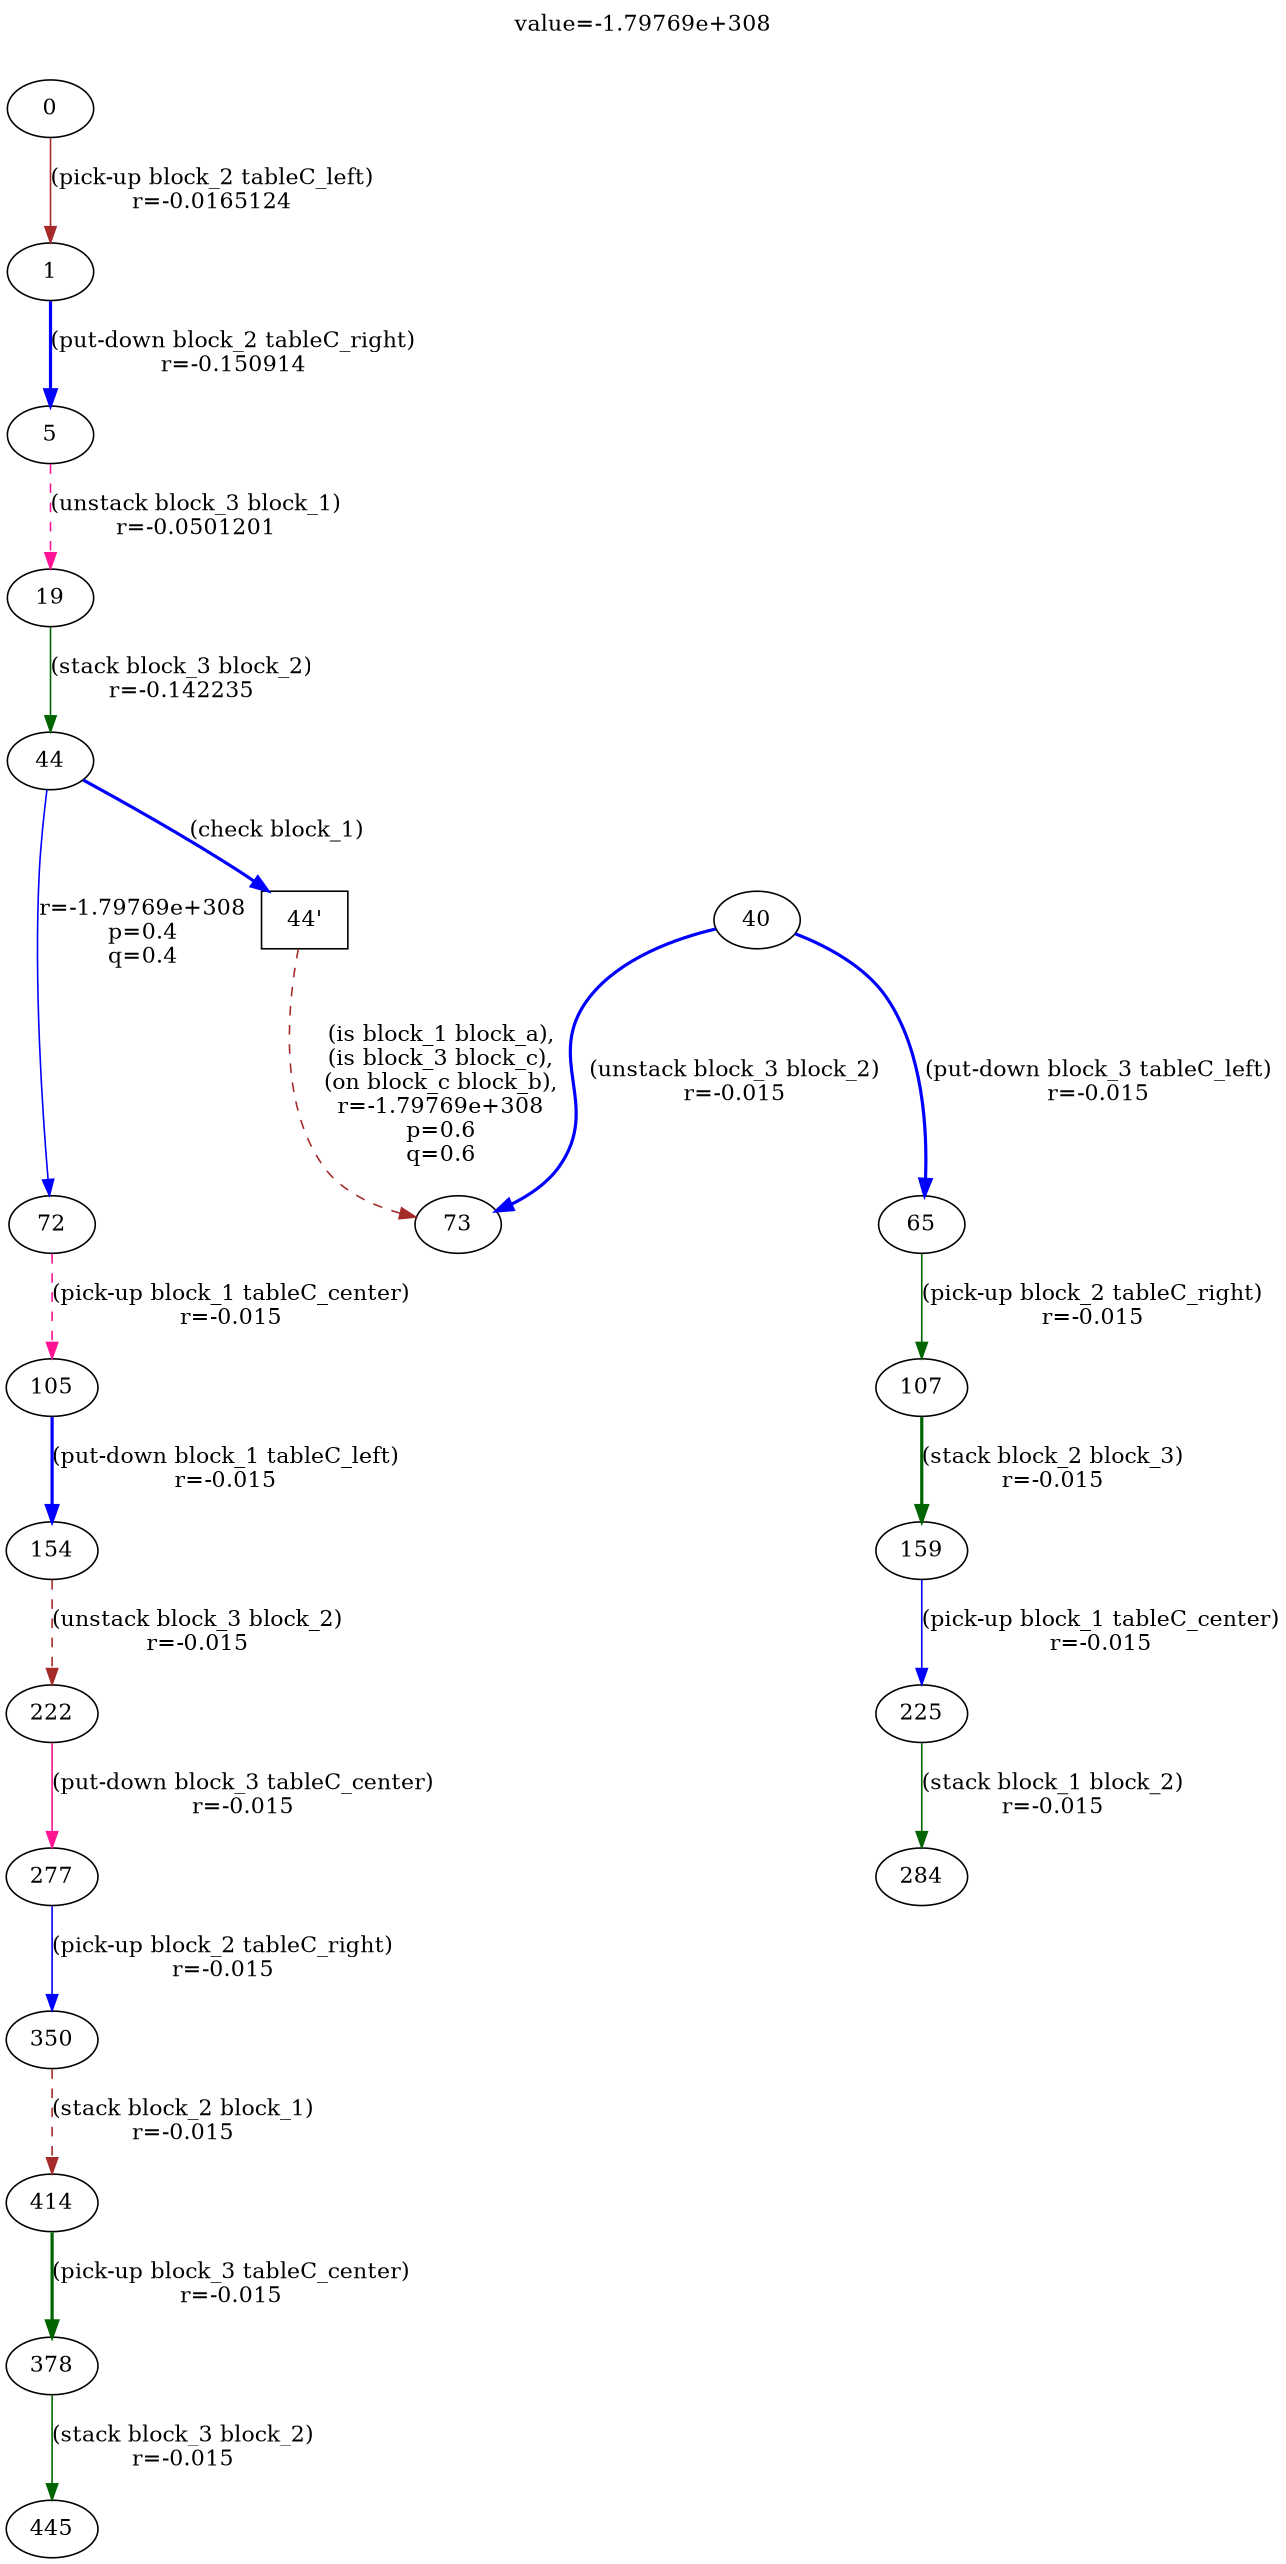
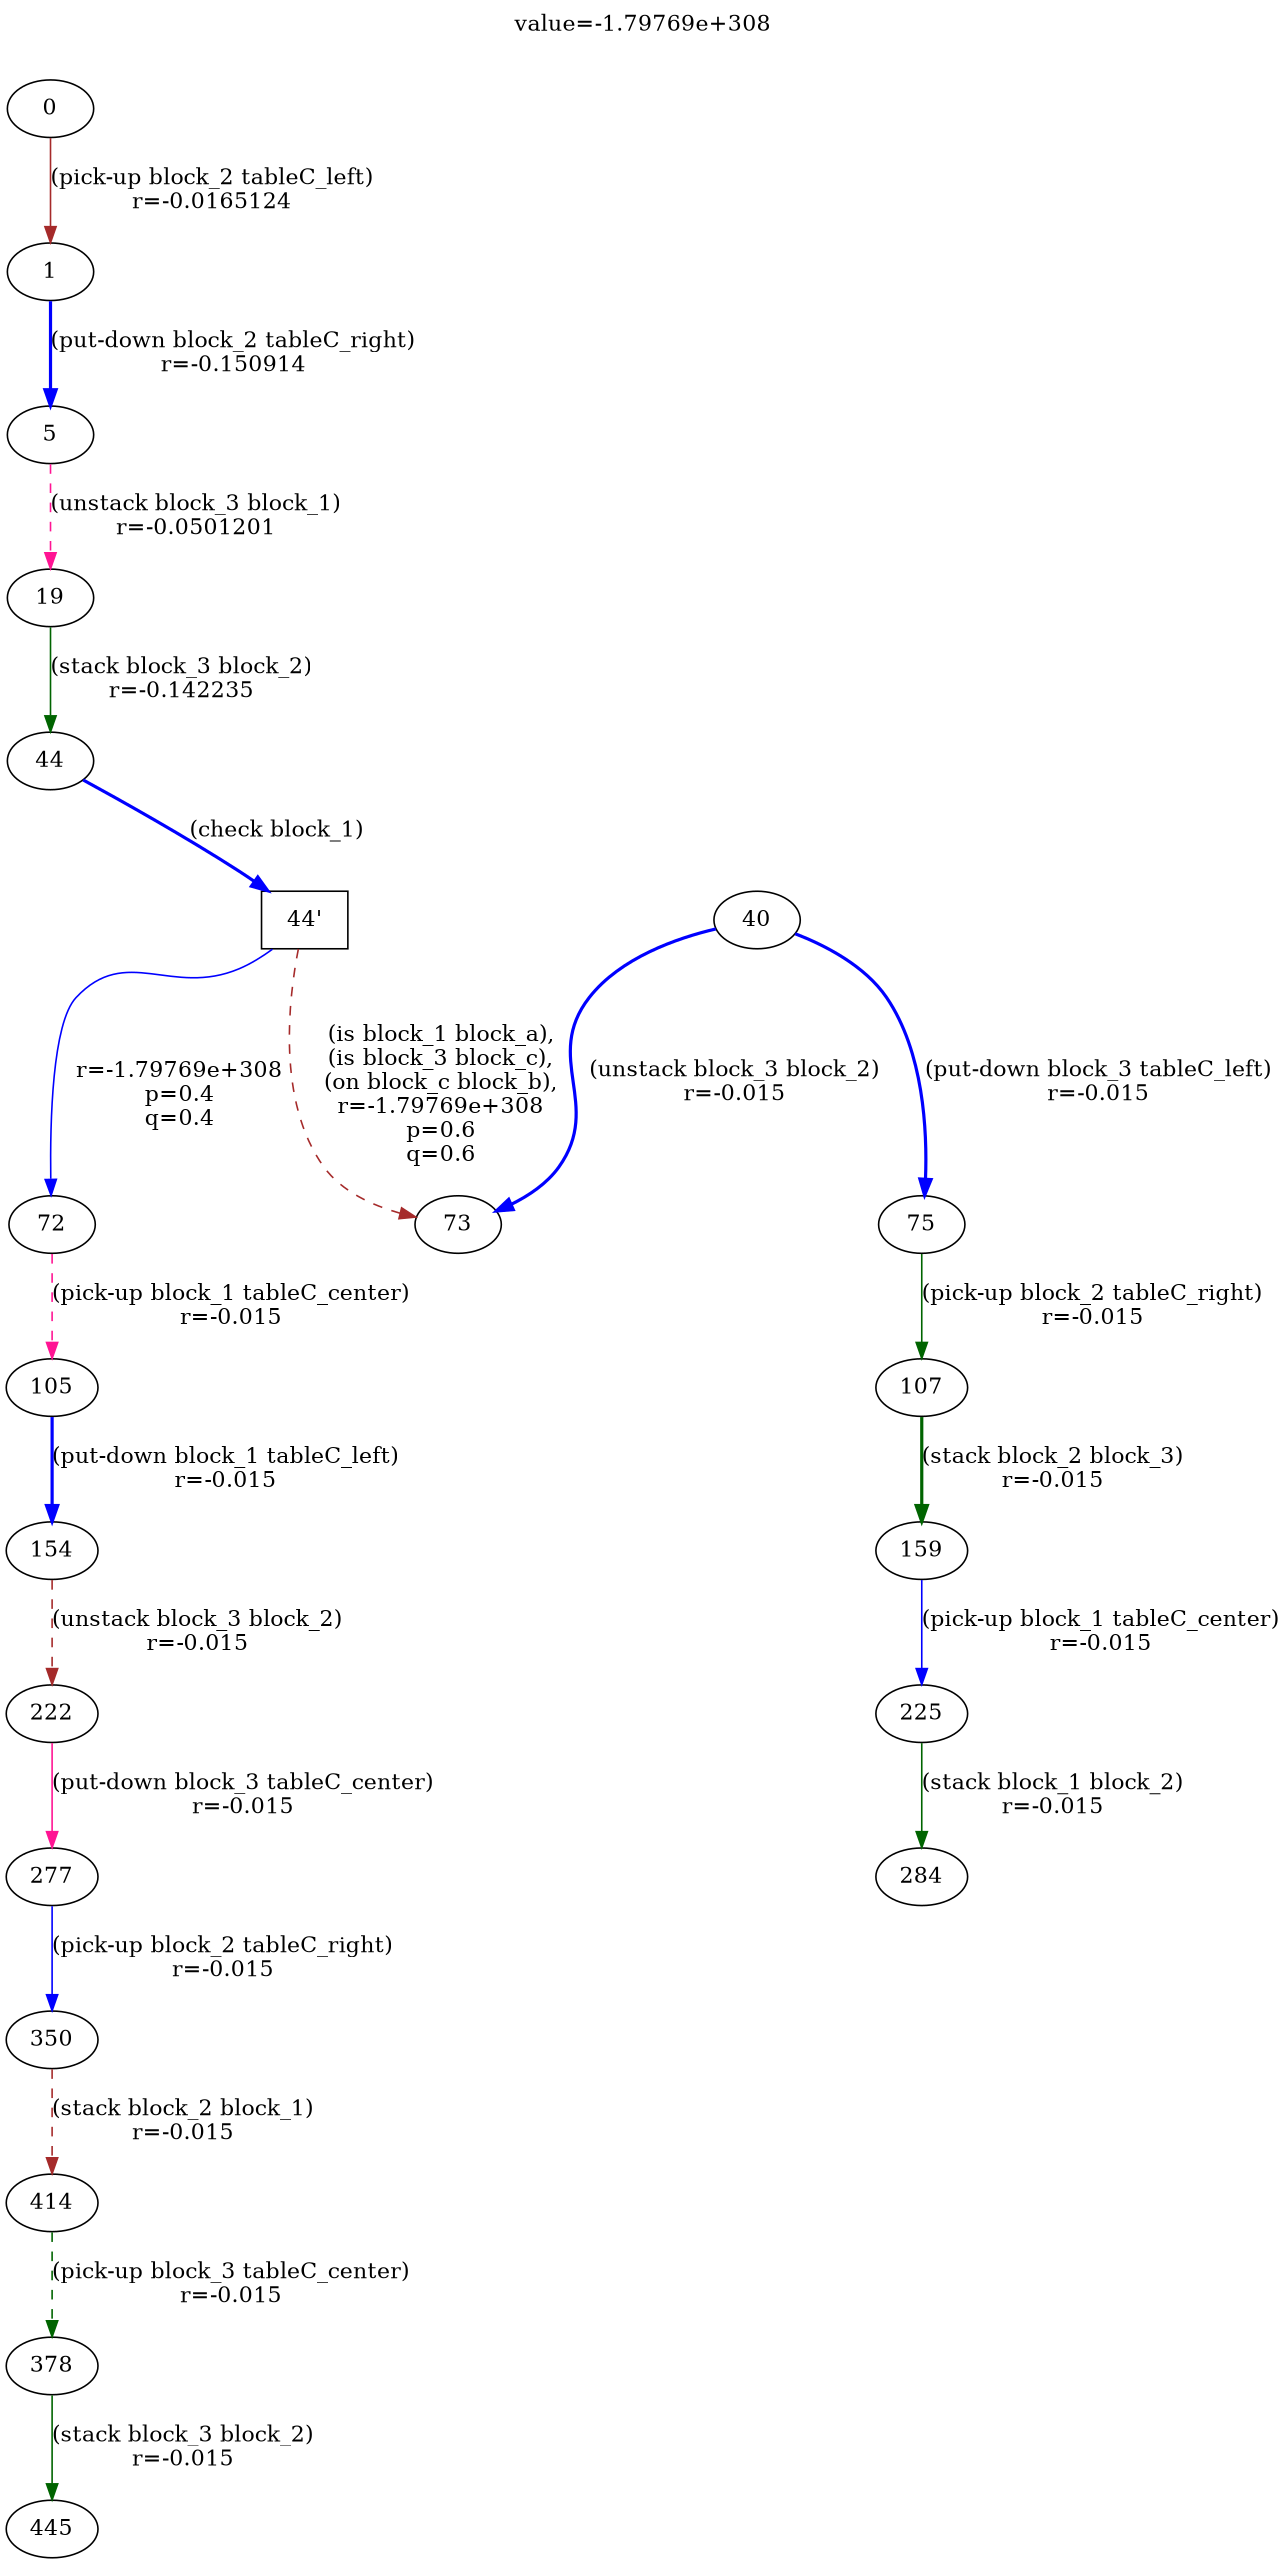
edge "44" -> "72": now "44'" -> "72"
node "65": label "65" -> "75"
edge "414" -> "378": style bold -> dashed
